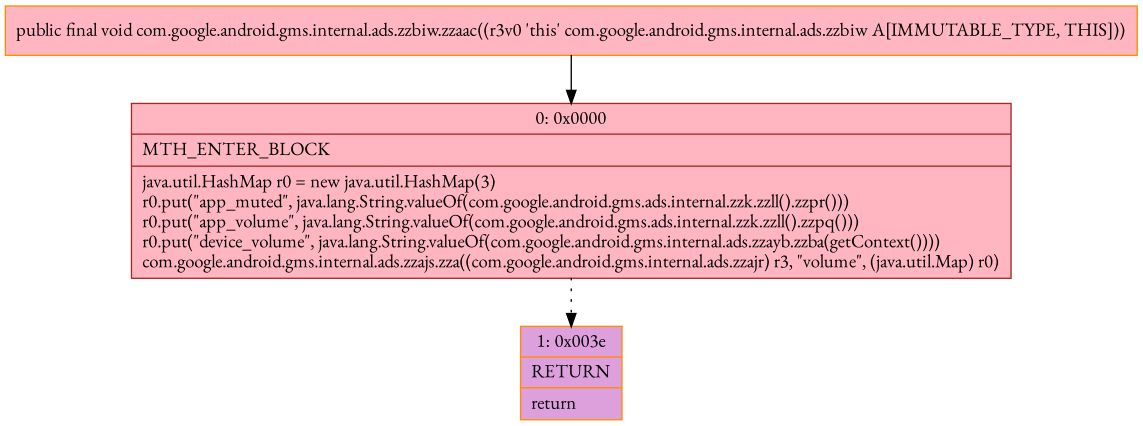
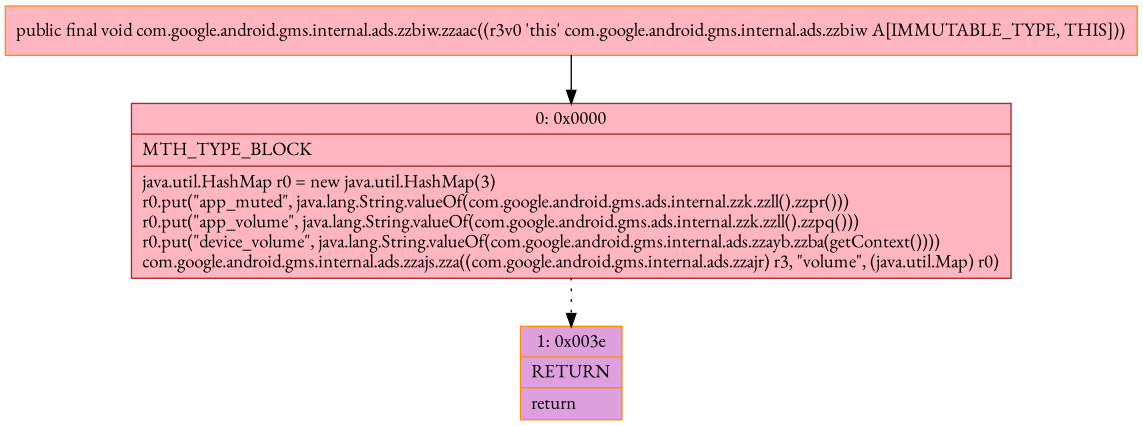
node "0: 0x0000": text "MTH_ENTER_BLOCK" -> "MTH_TYPE_BLOCK"
